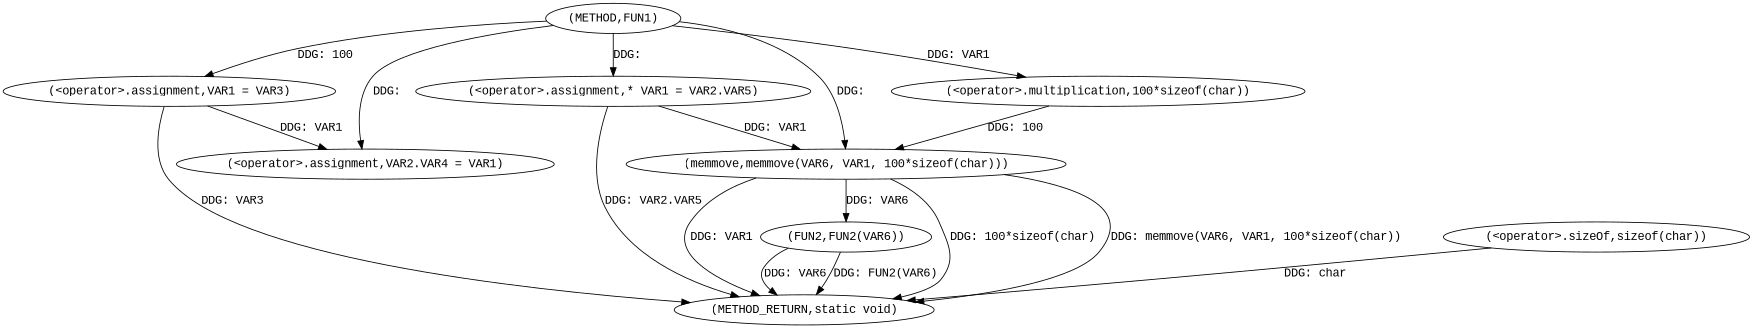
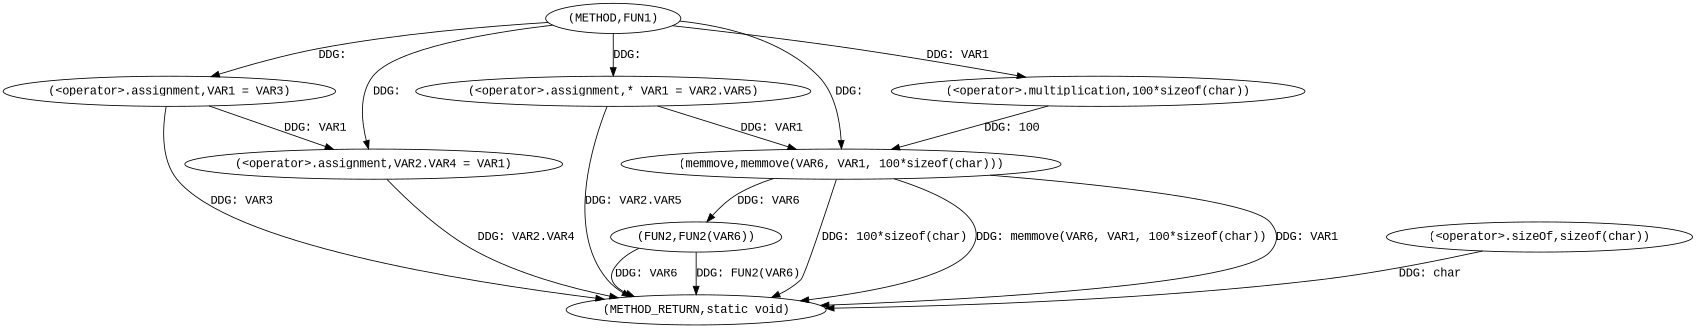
edge "(METHOD,FUN1)" -> "(<operator>.assignment,VAR1 = VAR3)": label "DDG: 100" -> "DDG: "
edge "(<operator>.assignment,VAR2.VAR4 = VAR1)" -> "(METHOD_RETURN,static void)": added, label "DDG: VAR2.VAR4"
